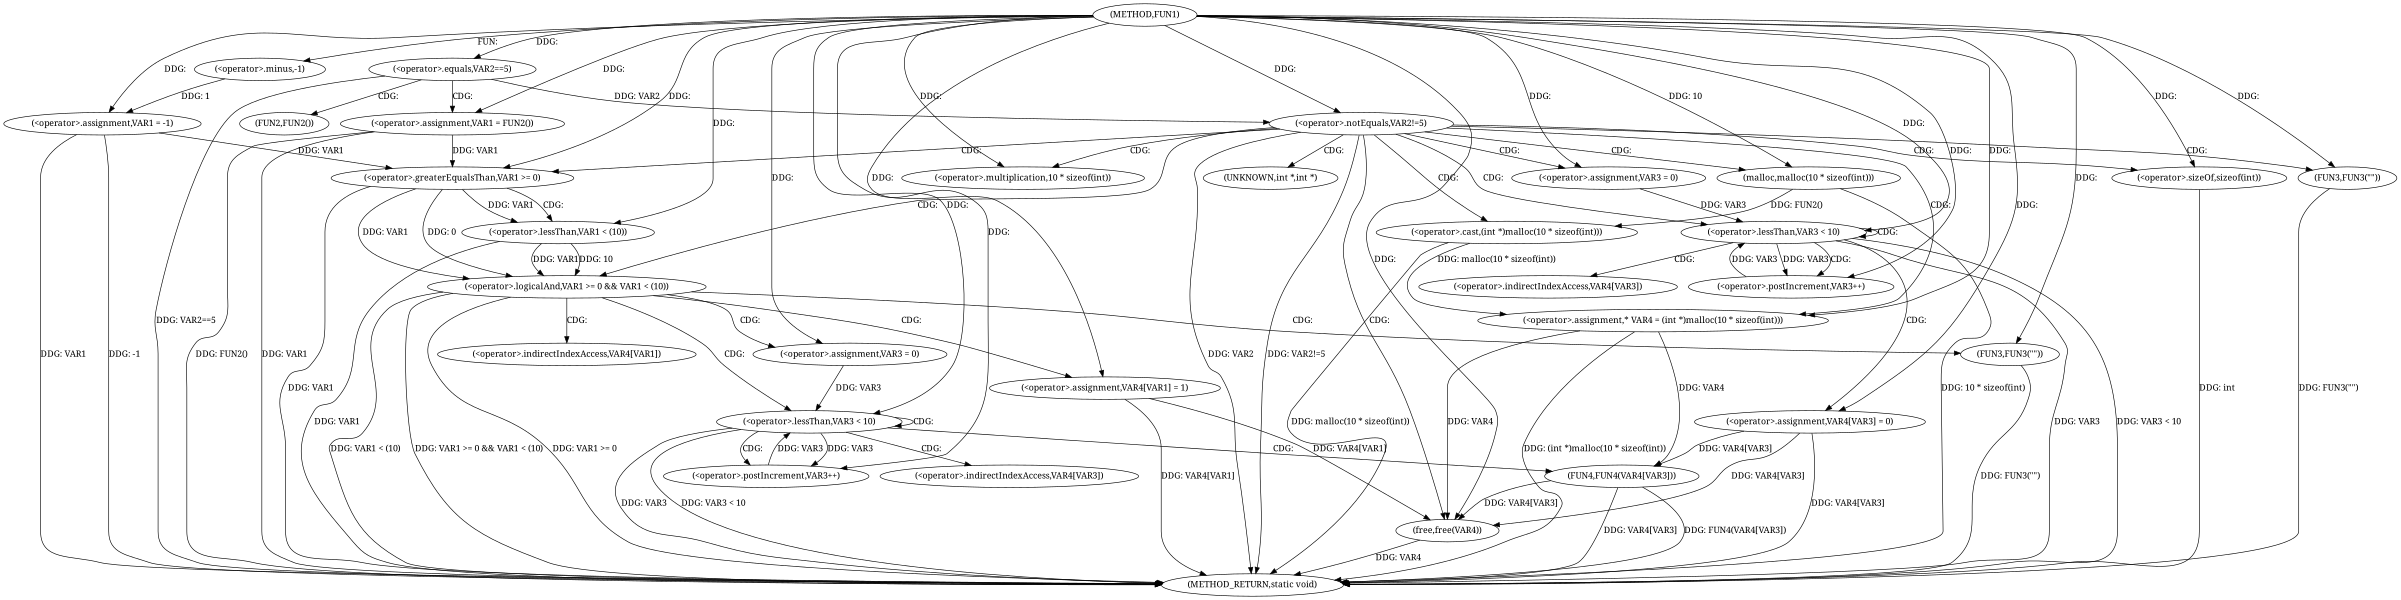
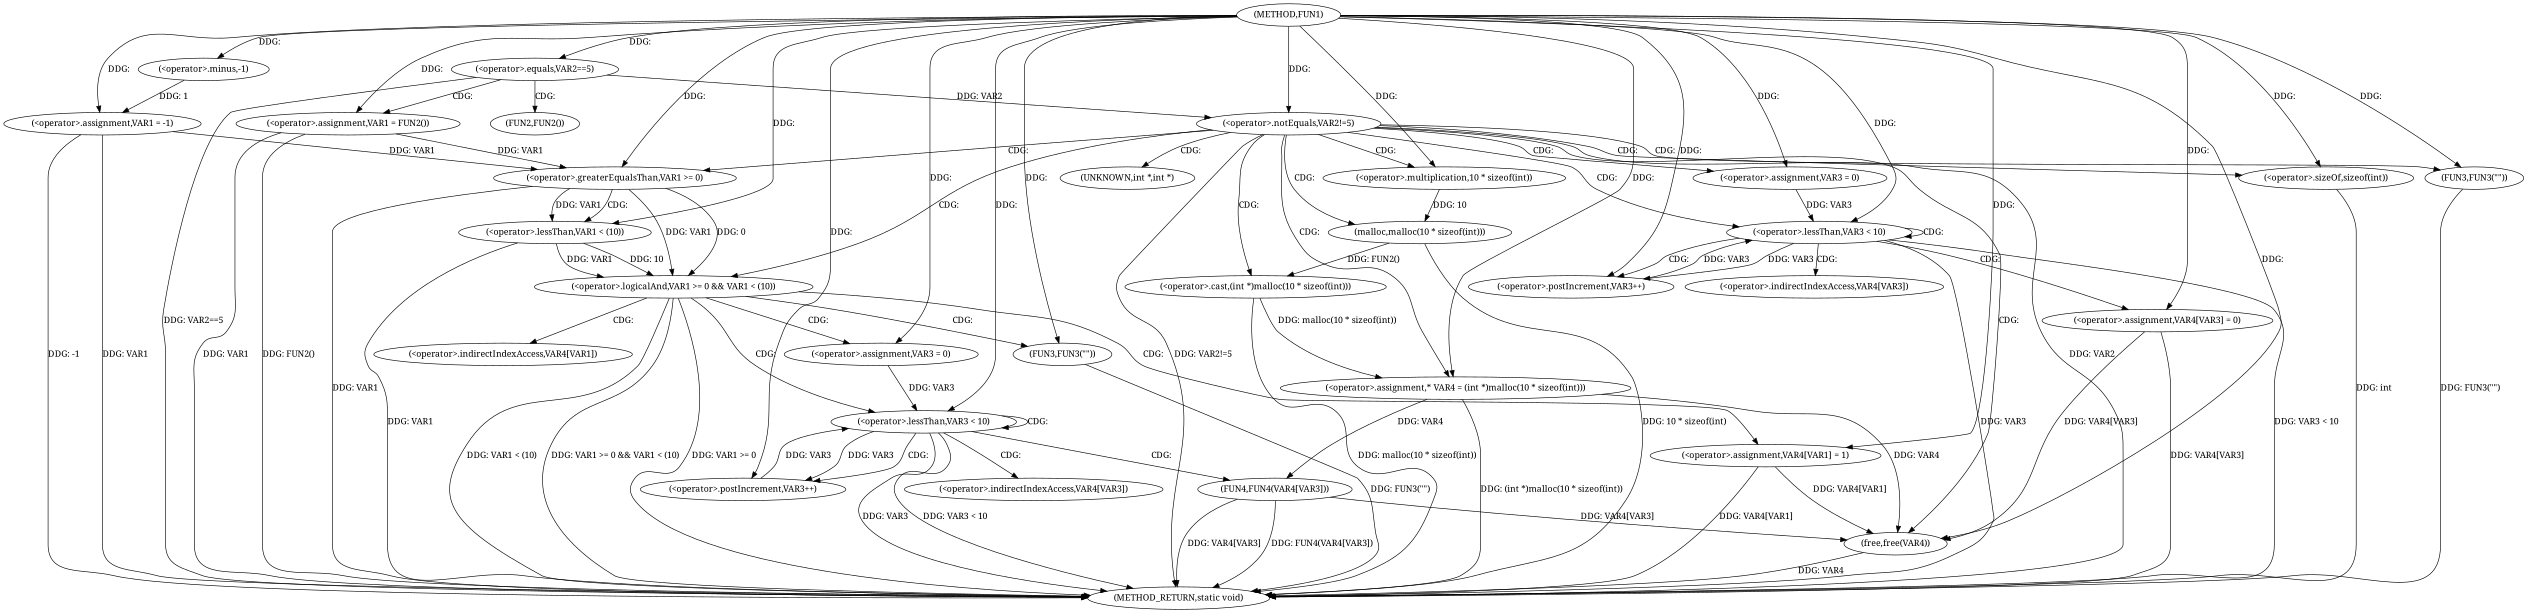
edge "(METHOD,FUN1)" -> "(malloc,malloc(10 * sizeof(int)))": now "(<operator>.multiplication,10 * sizeof(int))" -> "(malloc,malloc(10 * sizeof(int)))"
edge "(METHOD,FUN1)" -> "(<operator>.minus,-1)": label "FUN: " -> "DDG: "
edge "(<operator>.assignment,VAR4[VAR3] = 0)" -> "(FUN4,FUN4(VAR4[VAR3]))": removed, label "DDG: VAR4[VAR3]"
